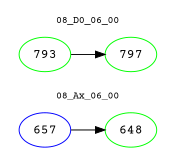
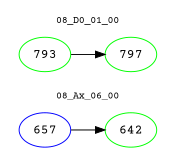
cluster "08_D0_06_00": label "08_D0_06_00" -> "08_D0_01_00"
node "648": label "648" -> "642"
